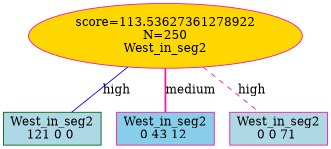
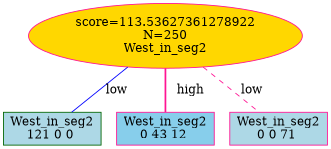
edge "score=113.53627361278922 N=250 West_in_seg2" -- "West_in_seg2 121 0 0": label "high" -> "low"
edge "score=113.53627361278922 N=250 West_in_seg2" -- "West_in_seg2 0 43 12": label "medium" -> "high"
edge "score=113.53627361278922 N=250 West_in_seg2" -- "West_in_seg2 0 0 71": label "high" -> "low"
